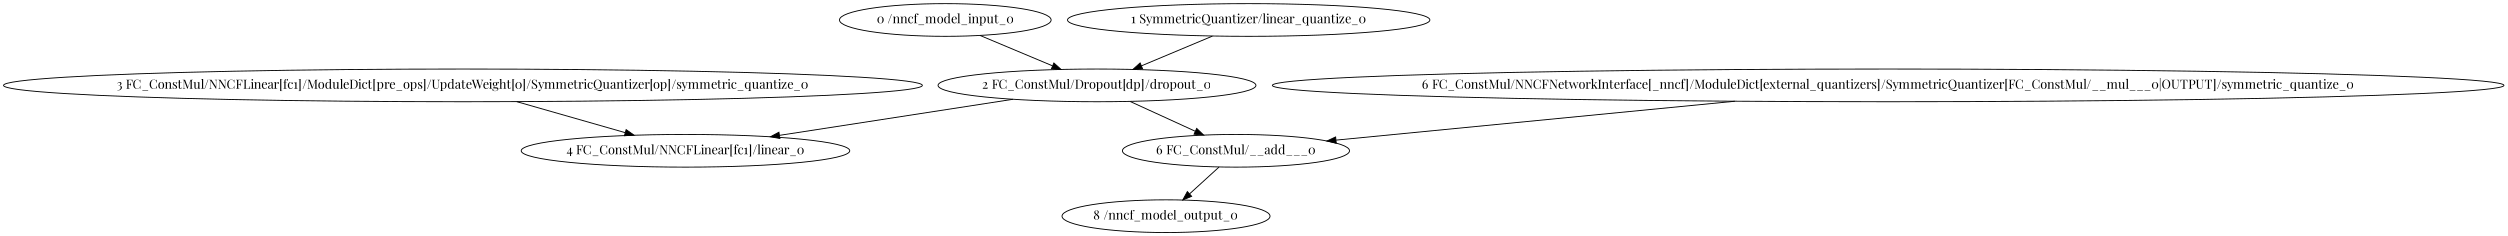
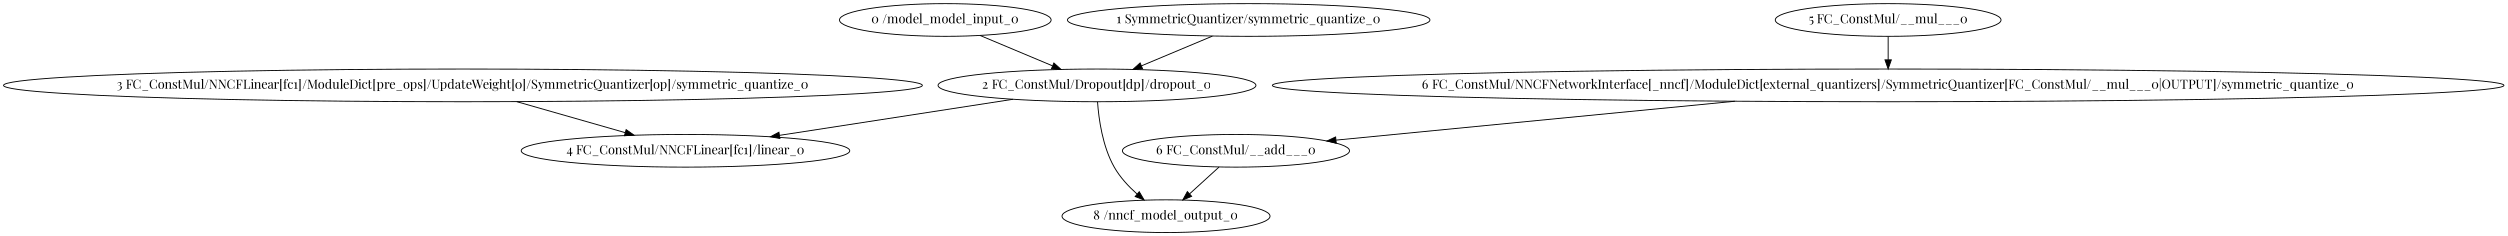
node "0 /nncf_model_input_0": label "0 /nncf_model_input_0" -> "0 /model_model_input_0"
node "1 SymmetricQuantizer/linear_quantize_0": label "1 SymmetricQuantizer/linear_quantize_0" -> "1 SymmetricQuantizer/symmetric_quantize_0"
node "5 FC_ConstMul/__mul___0": added
edge "2 FC_ConstMul/Dropout[dp]/dropout_0" -> "6 FC_ConstMul/__add___0": now "2 FC_ConstMul/Dropout[dp]/dropout_0" -> "8 /nncf_model_output_0"
